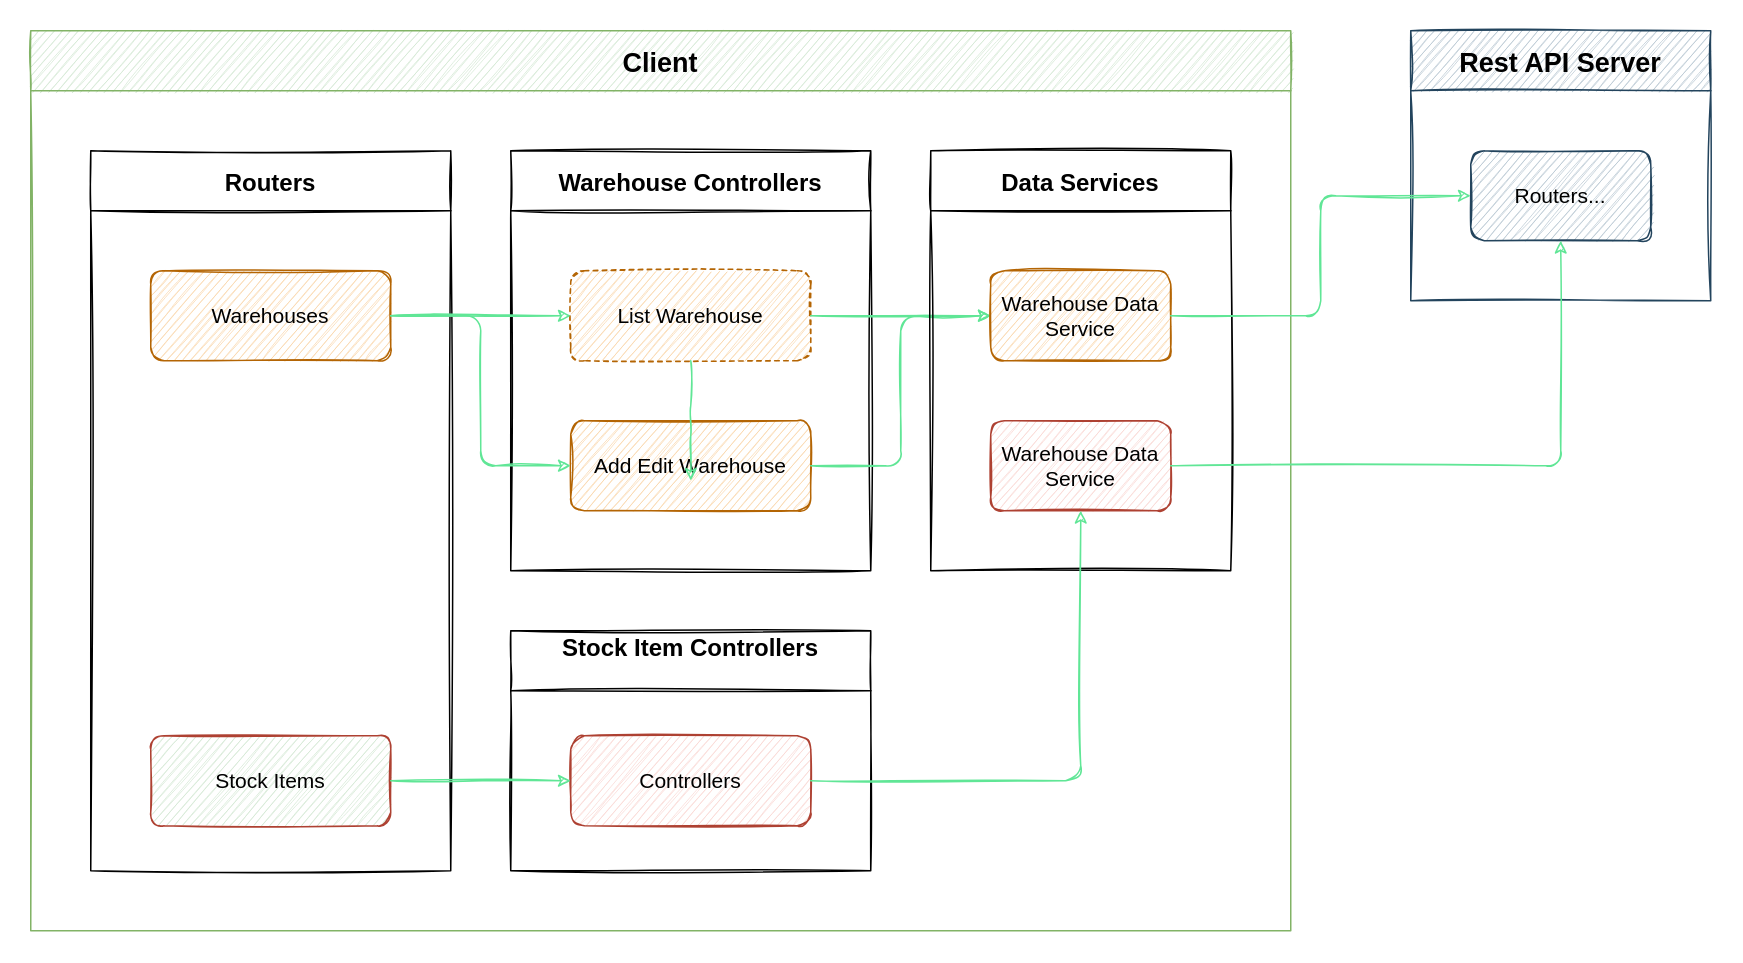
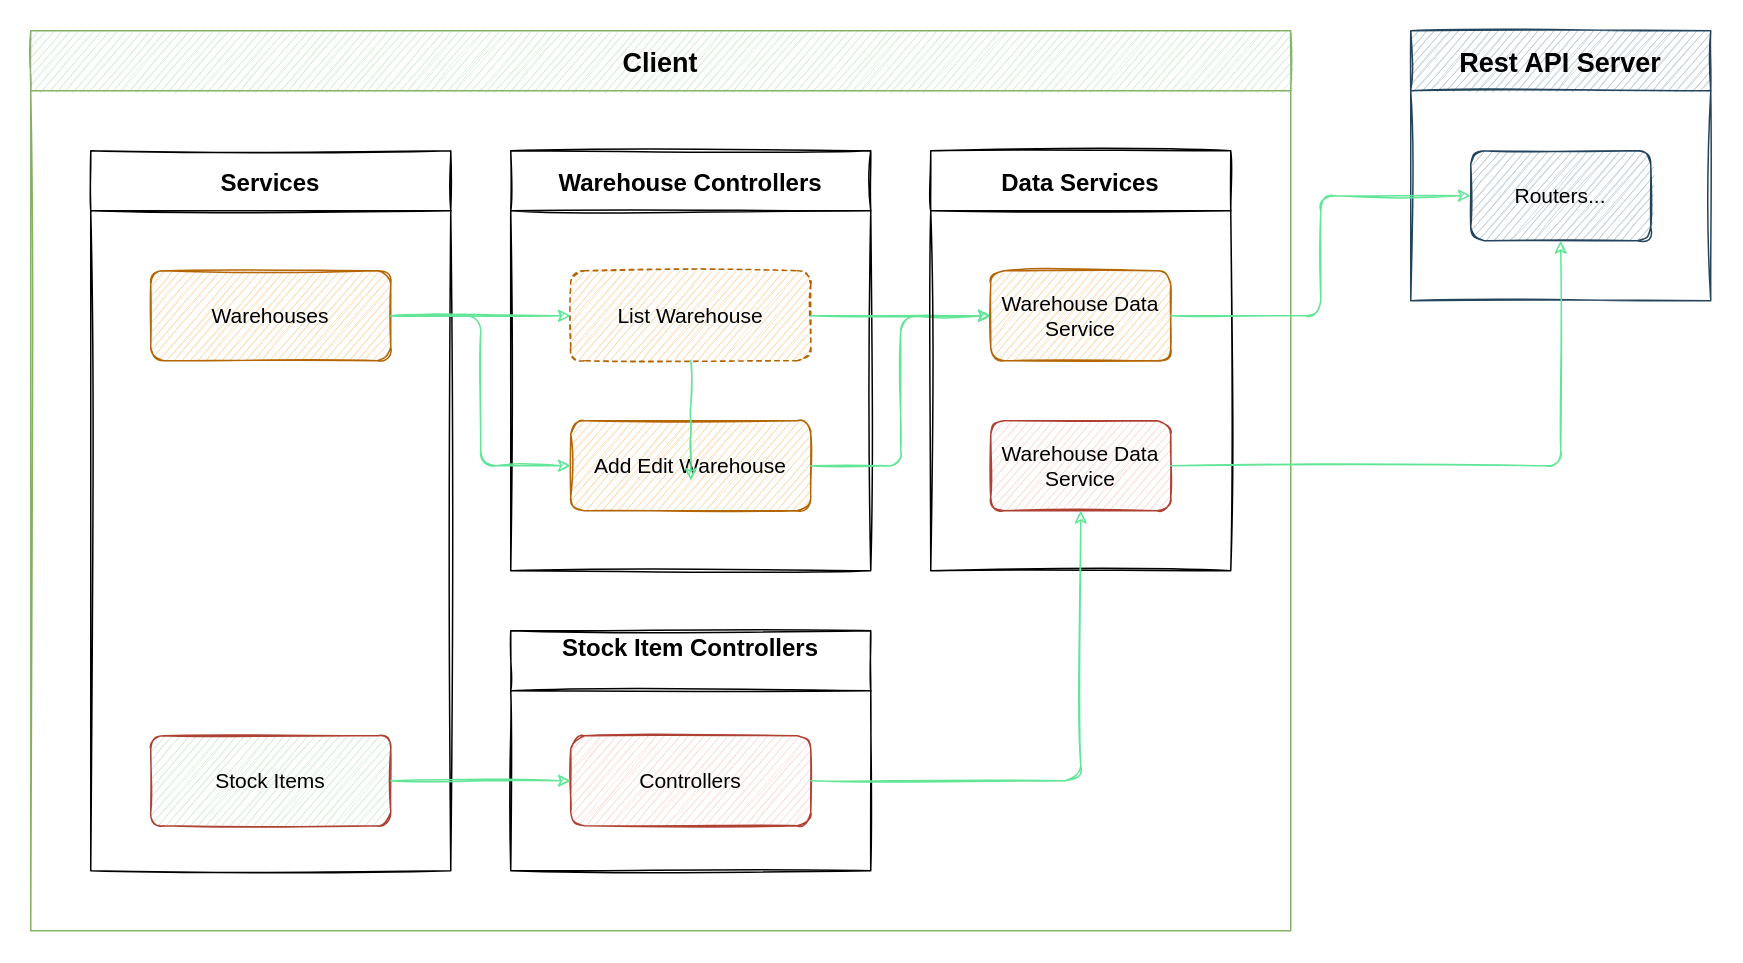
node "Routers": label "Routers" -> "Services"
